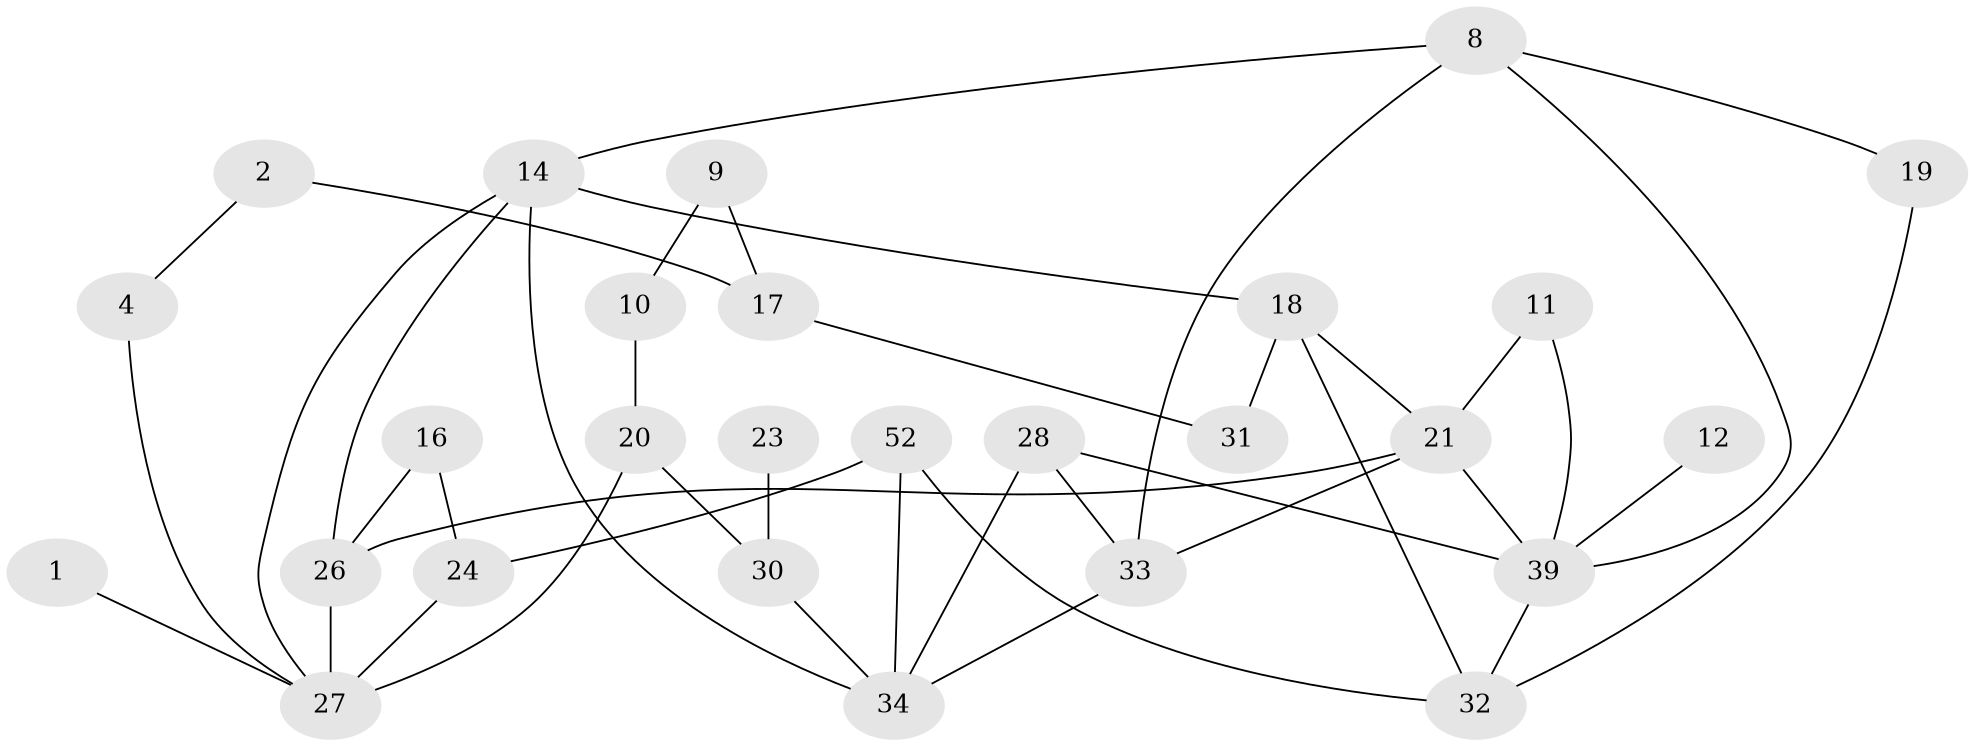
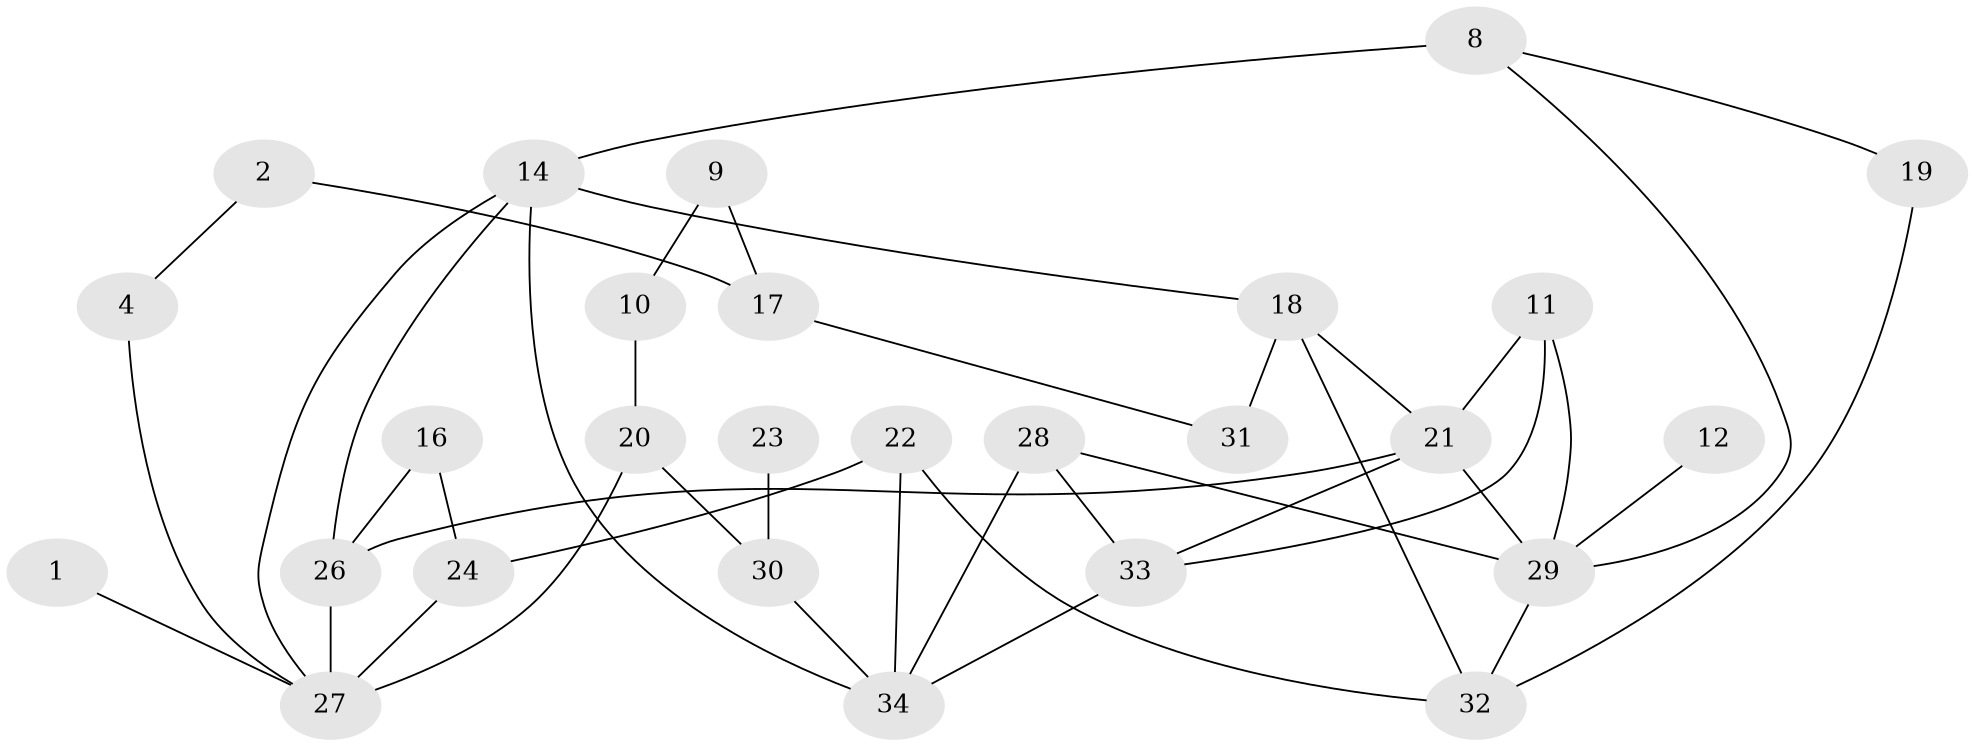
edge "8" -- "33": now "11" -- "33"
node "52": label "52" -> "22"
node "39": label "39" -> "29"
